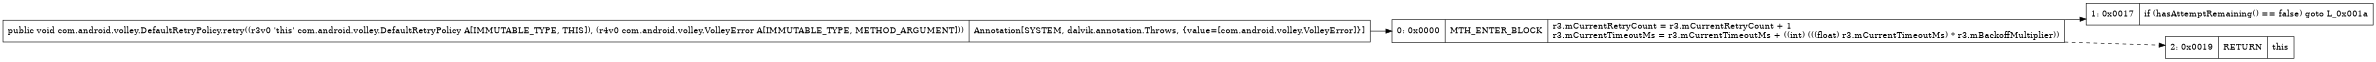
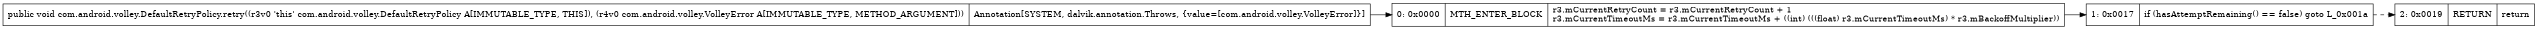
edge "0: 0x0000" -> "2: 0x0019": now "1: 0x0017" -> "2: 0x0019"
node "2: 0x0019": text "this" -> "return"
